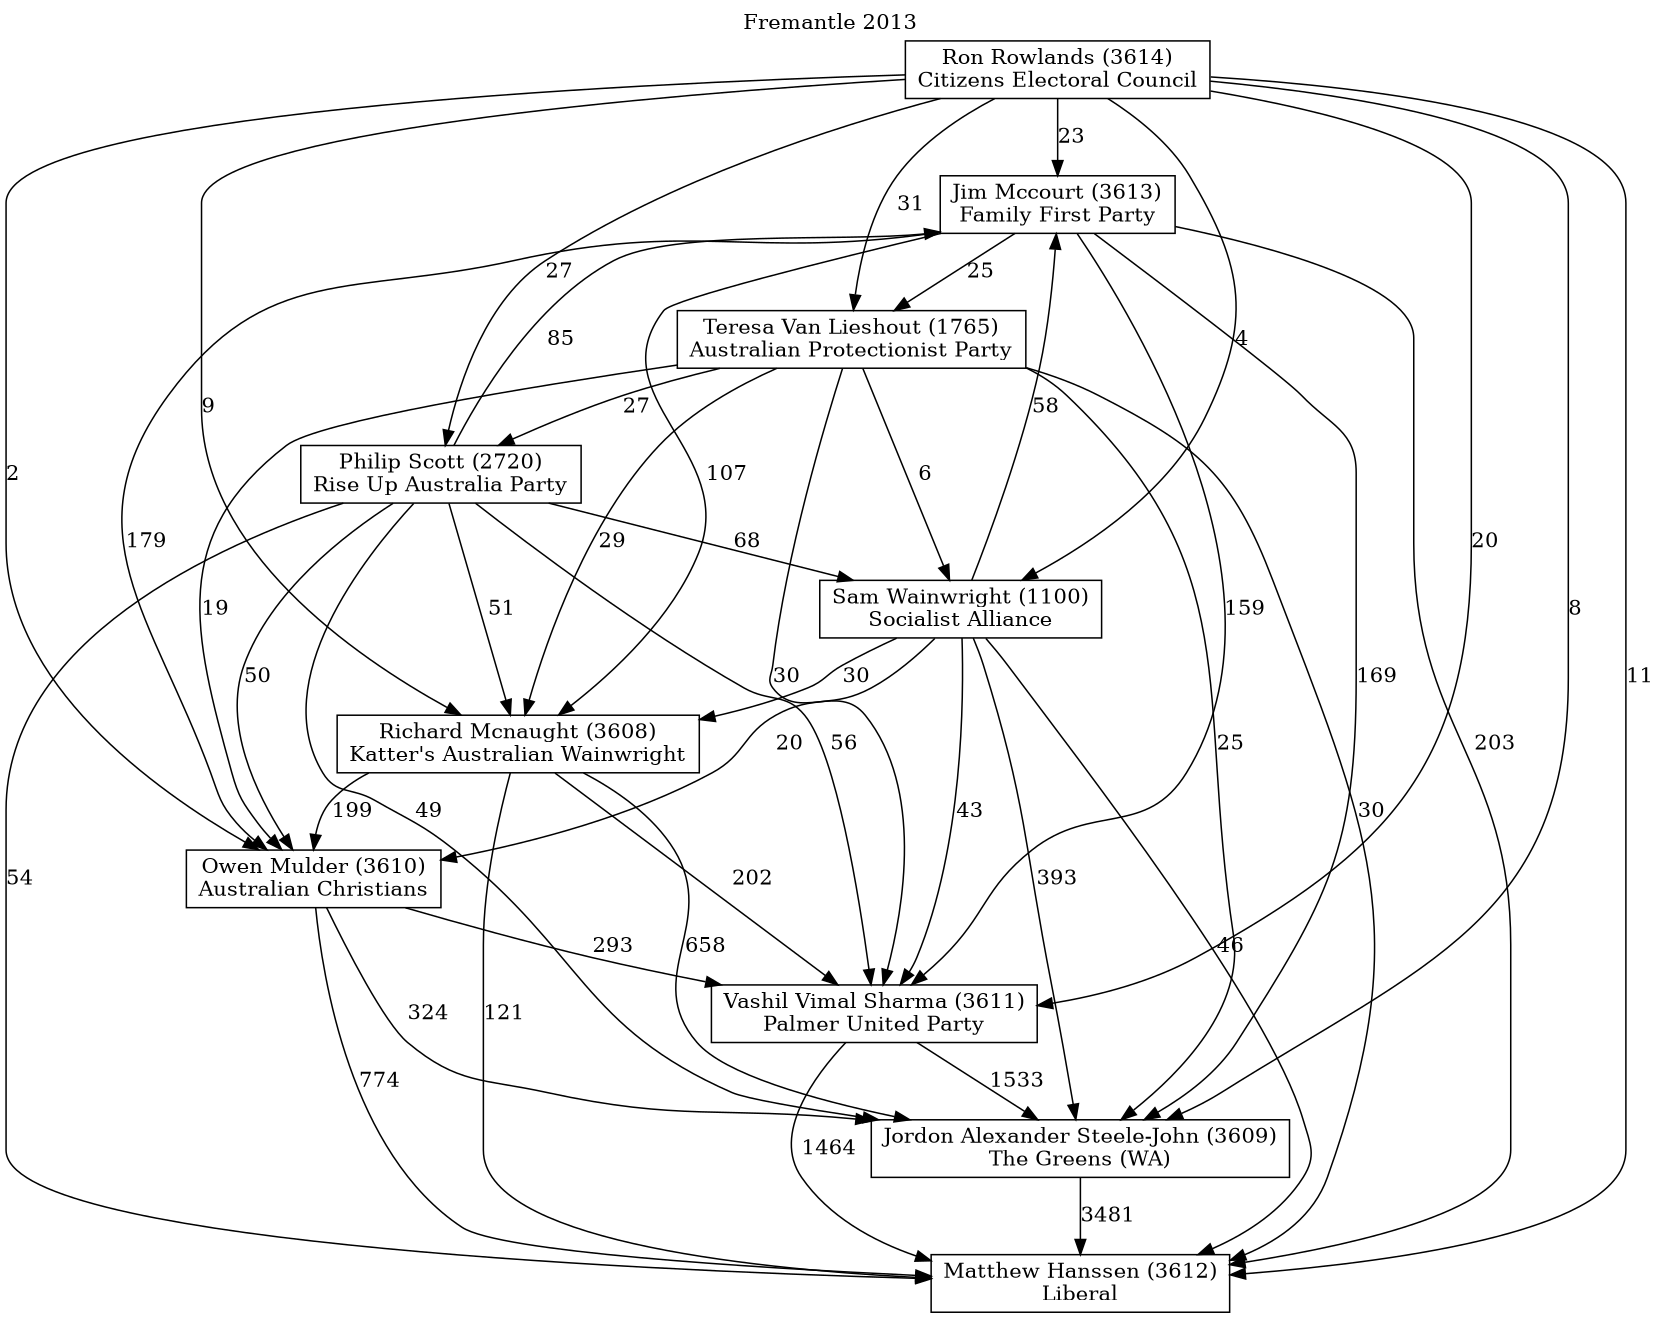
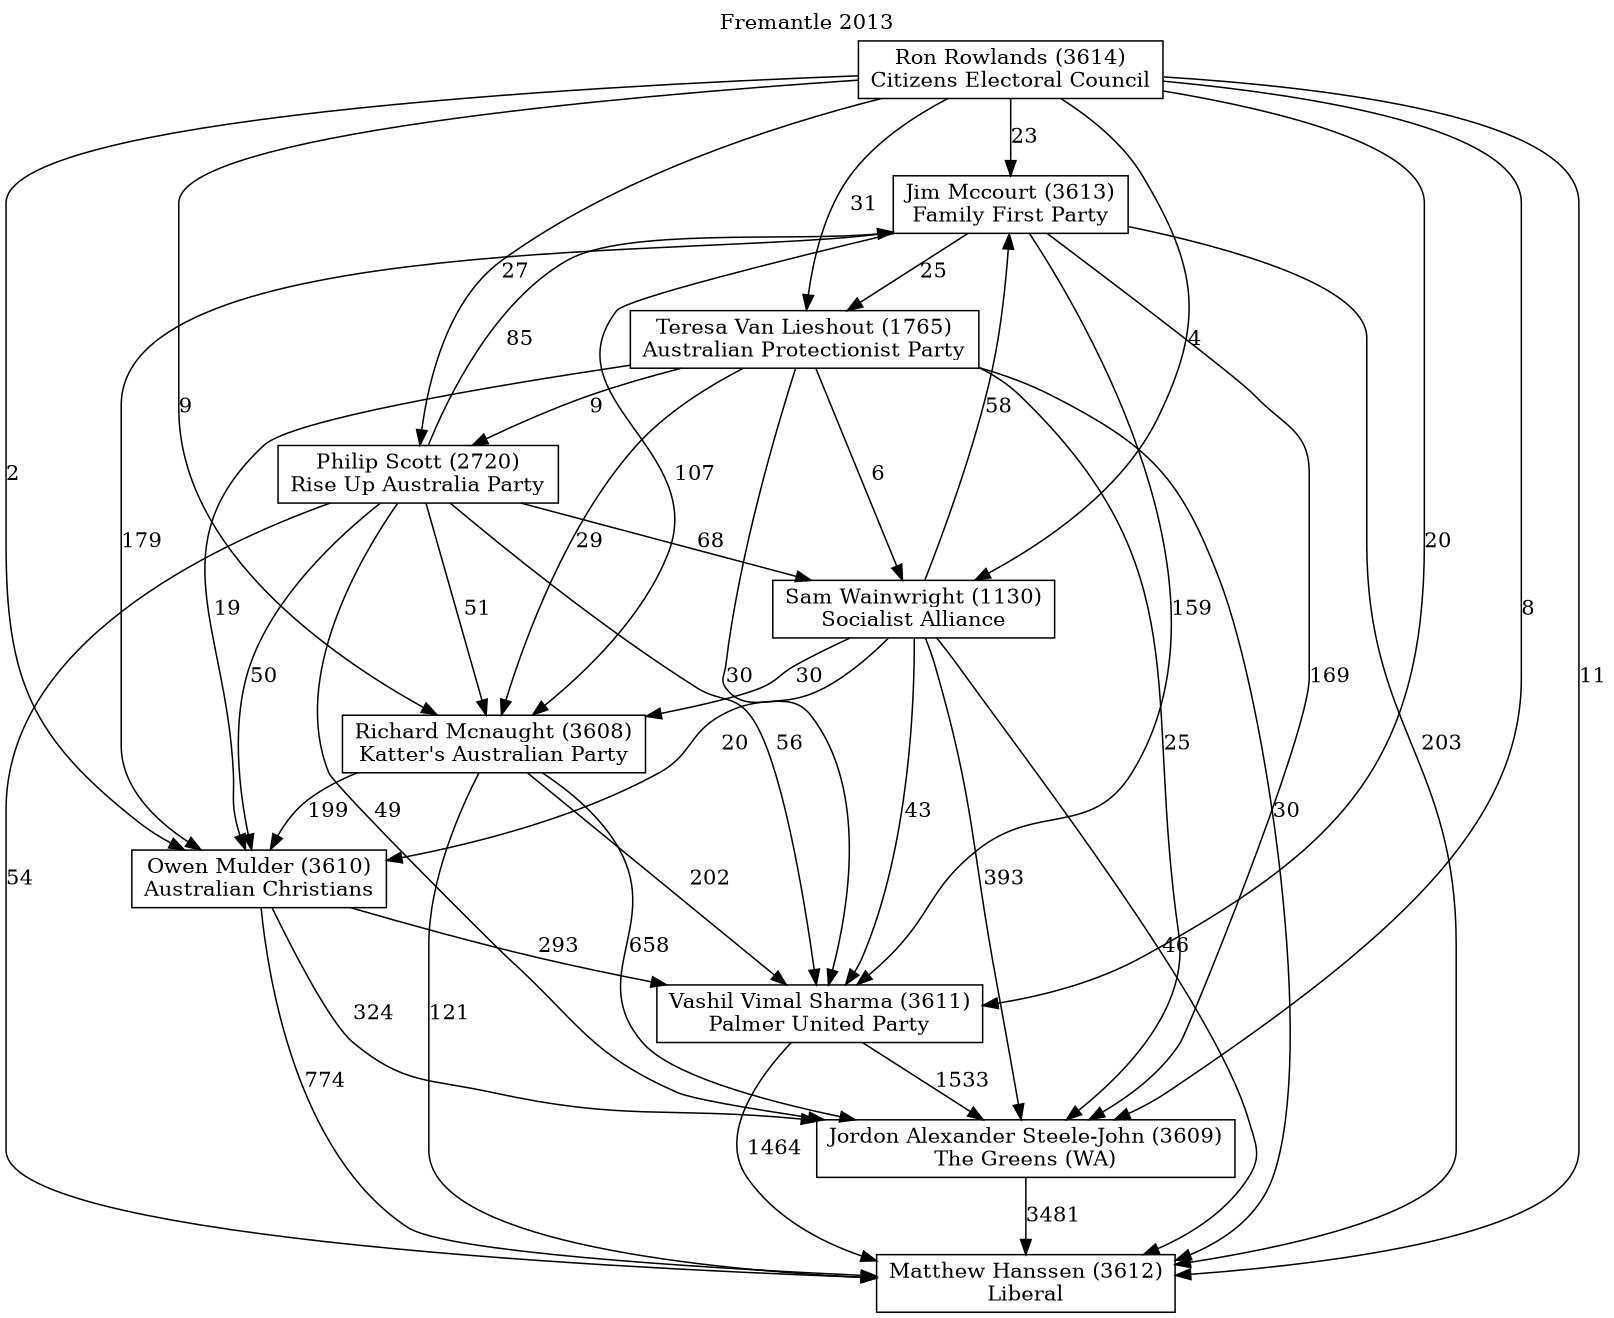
edge "Teresa Van Lieshout (1765) Australian Protectionist Party" -> "Philip Scott (2720) Rise Up Australia Party": label "27" -> "9"
node "Sam Wainwright (1100) Socialist Alliance": label "Sam Wainwright (1100) Socialist Alliance" -> "Sam Wainwright (1130) Socialist Alliance"
node "Richard Mcnaught (3608) Katter's Australian Wainwright": label "Richard Mcnaught (3608) Katter's Australian Wainwright" -> "Richard Mcnaught (3608) Katter's Australian Party"
